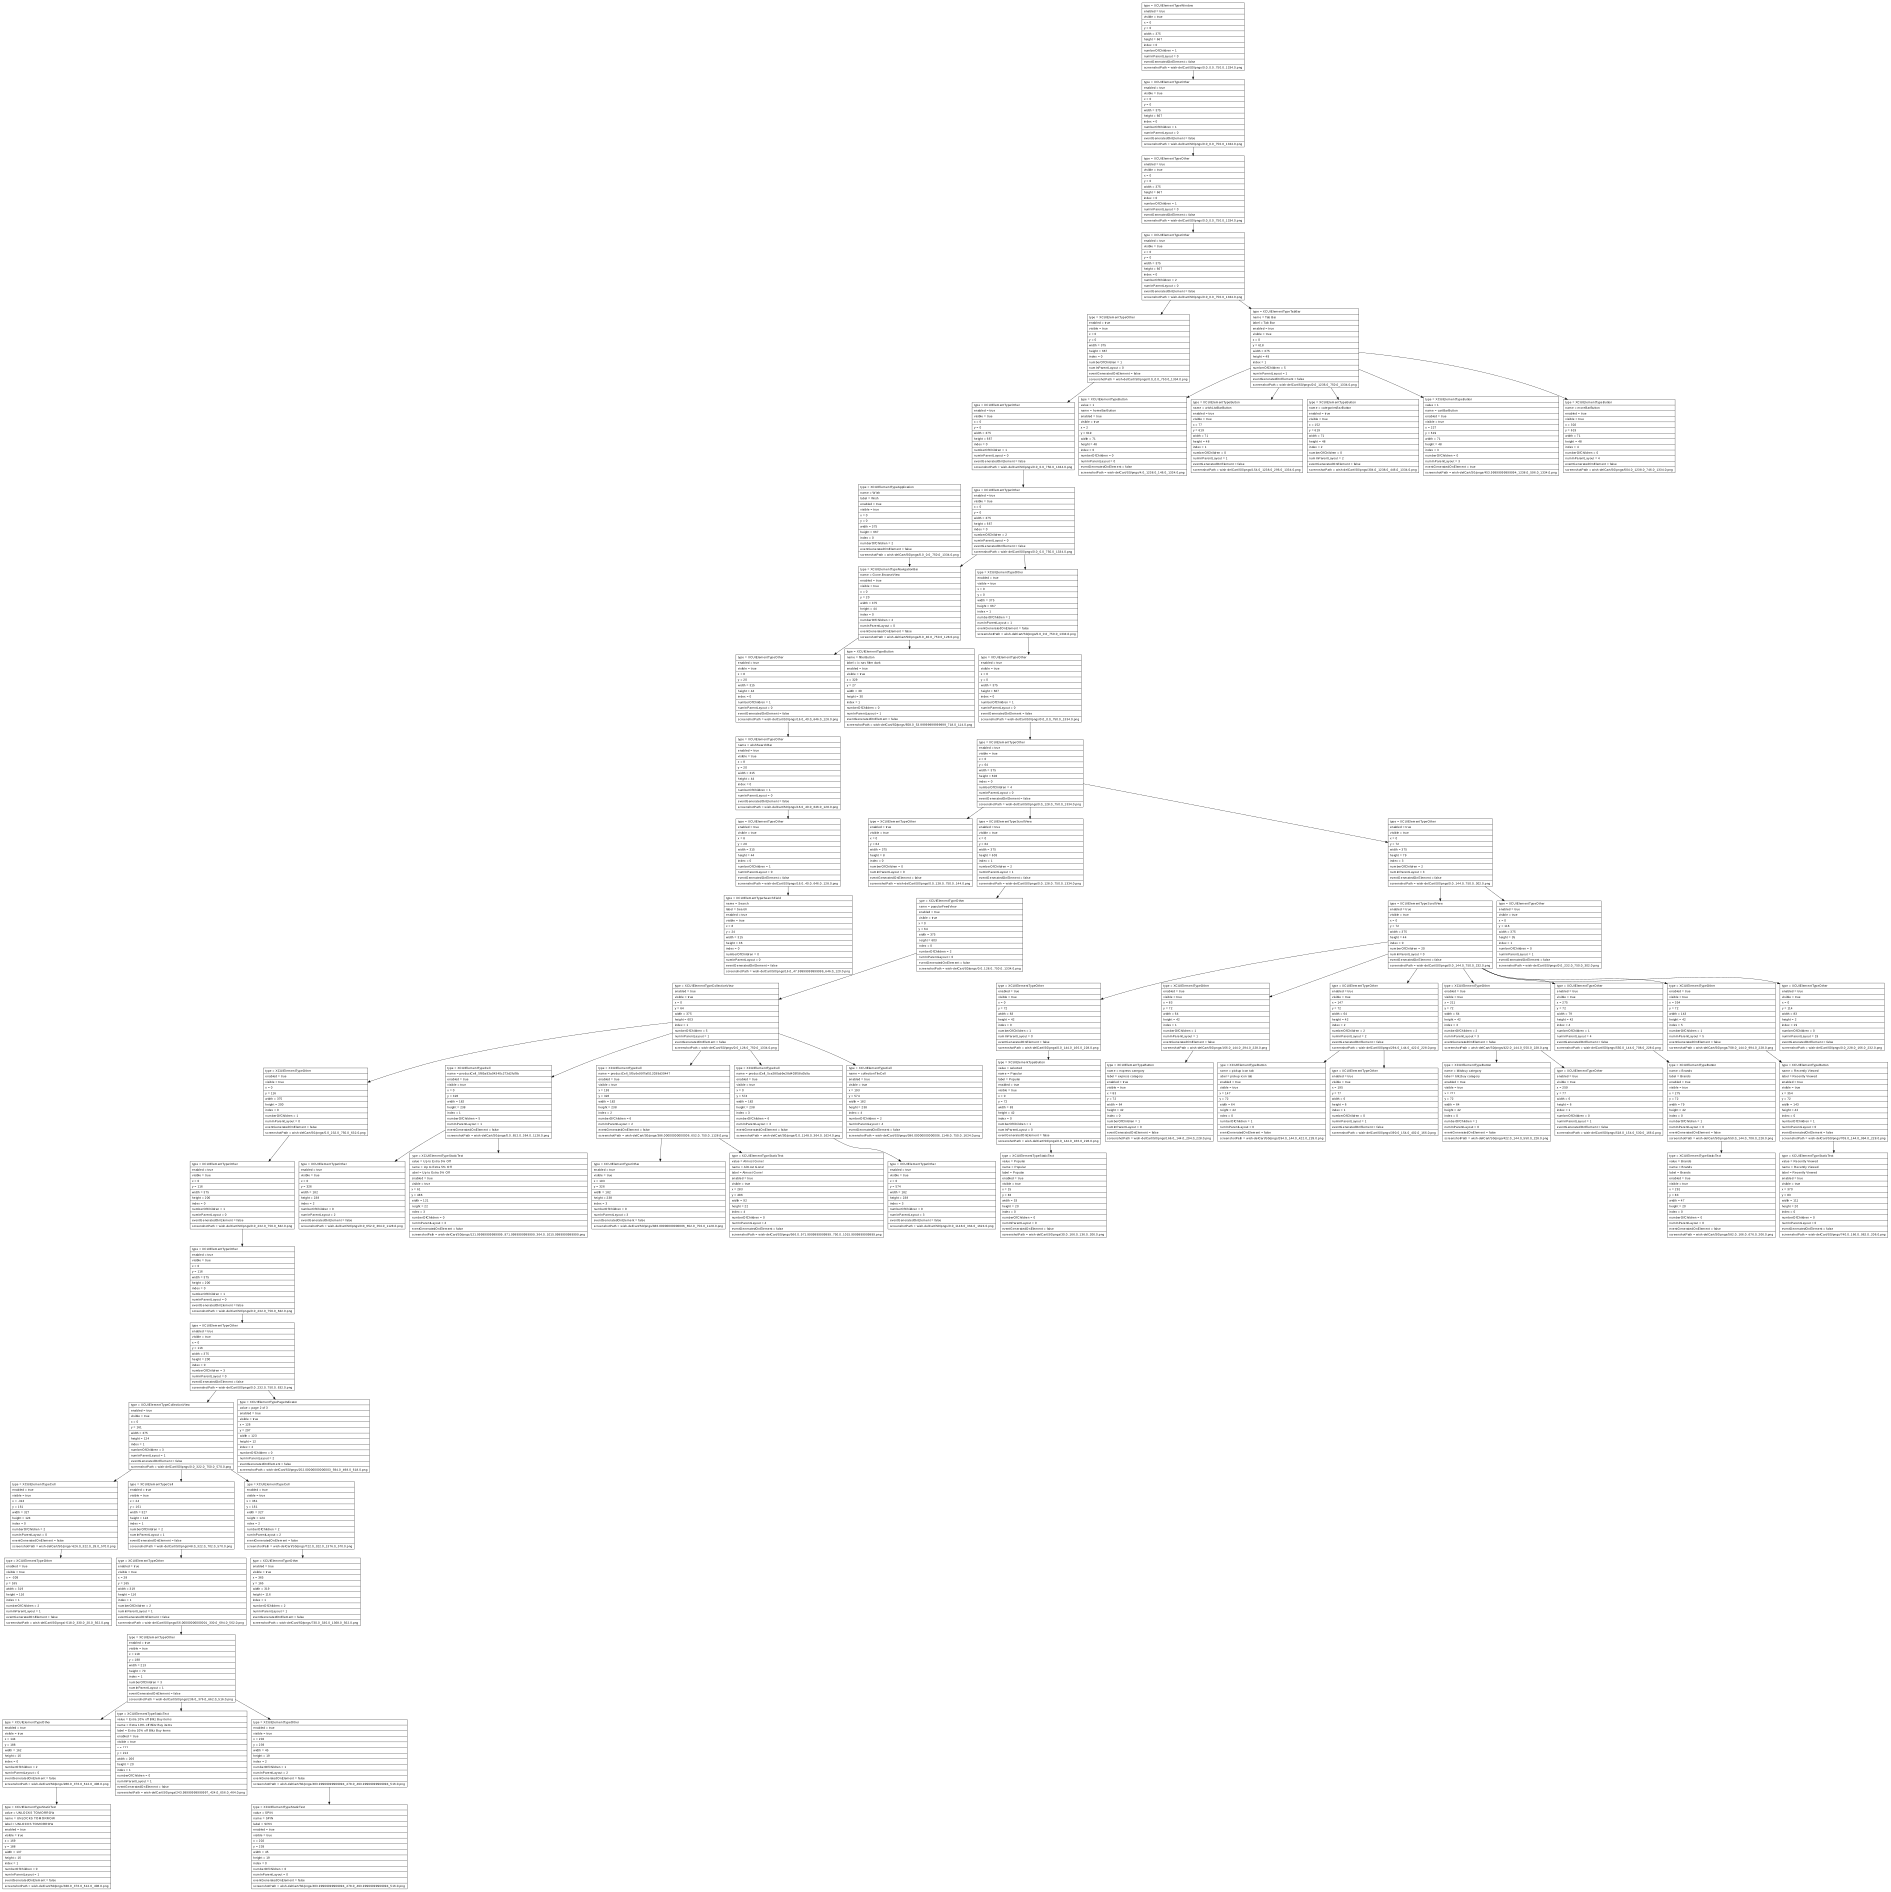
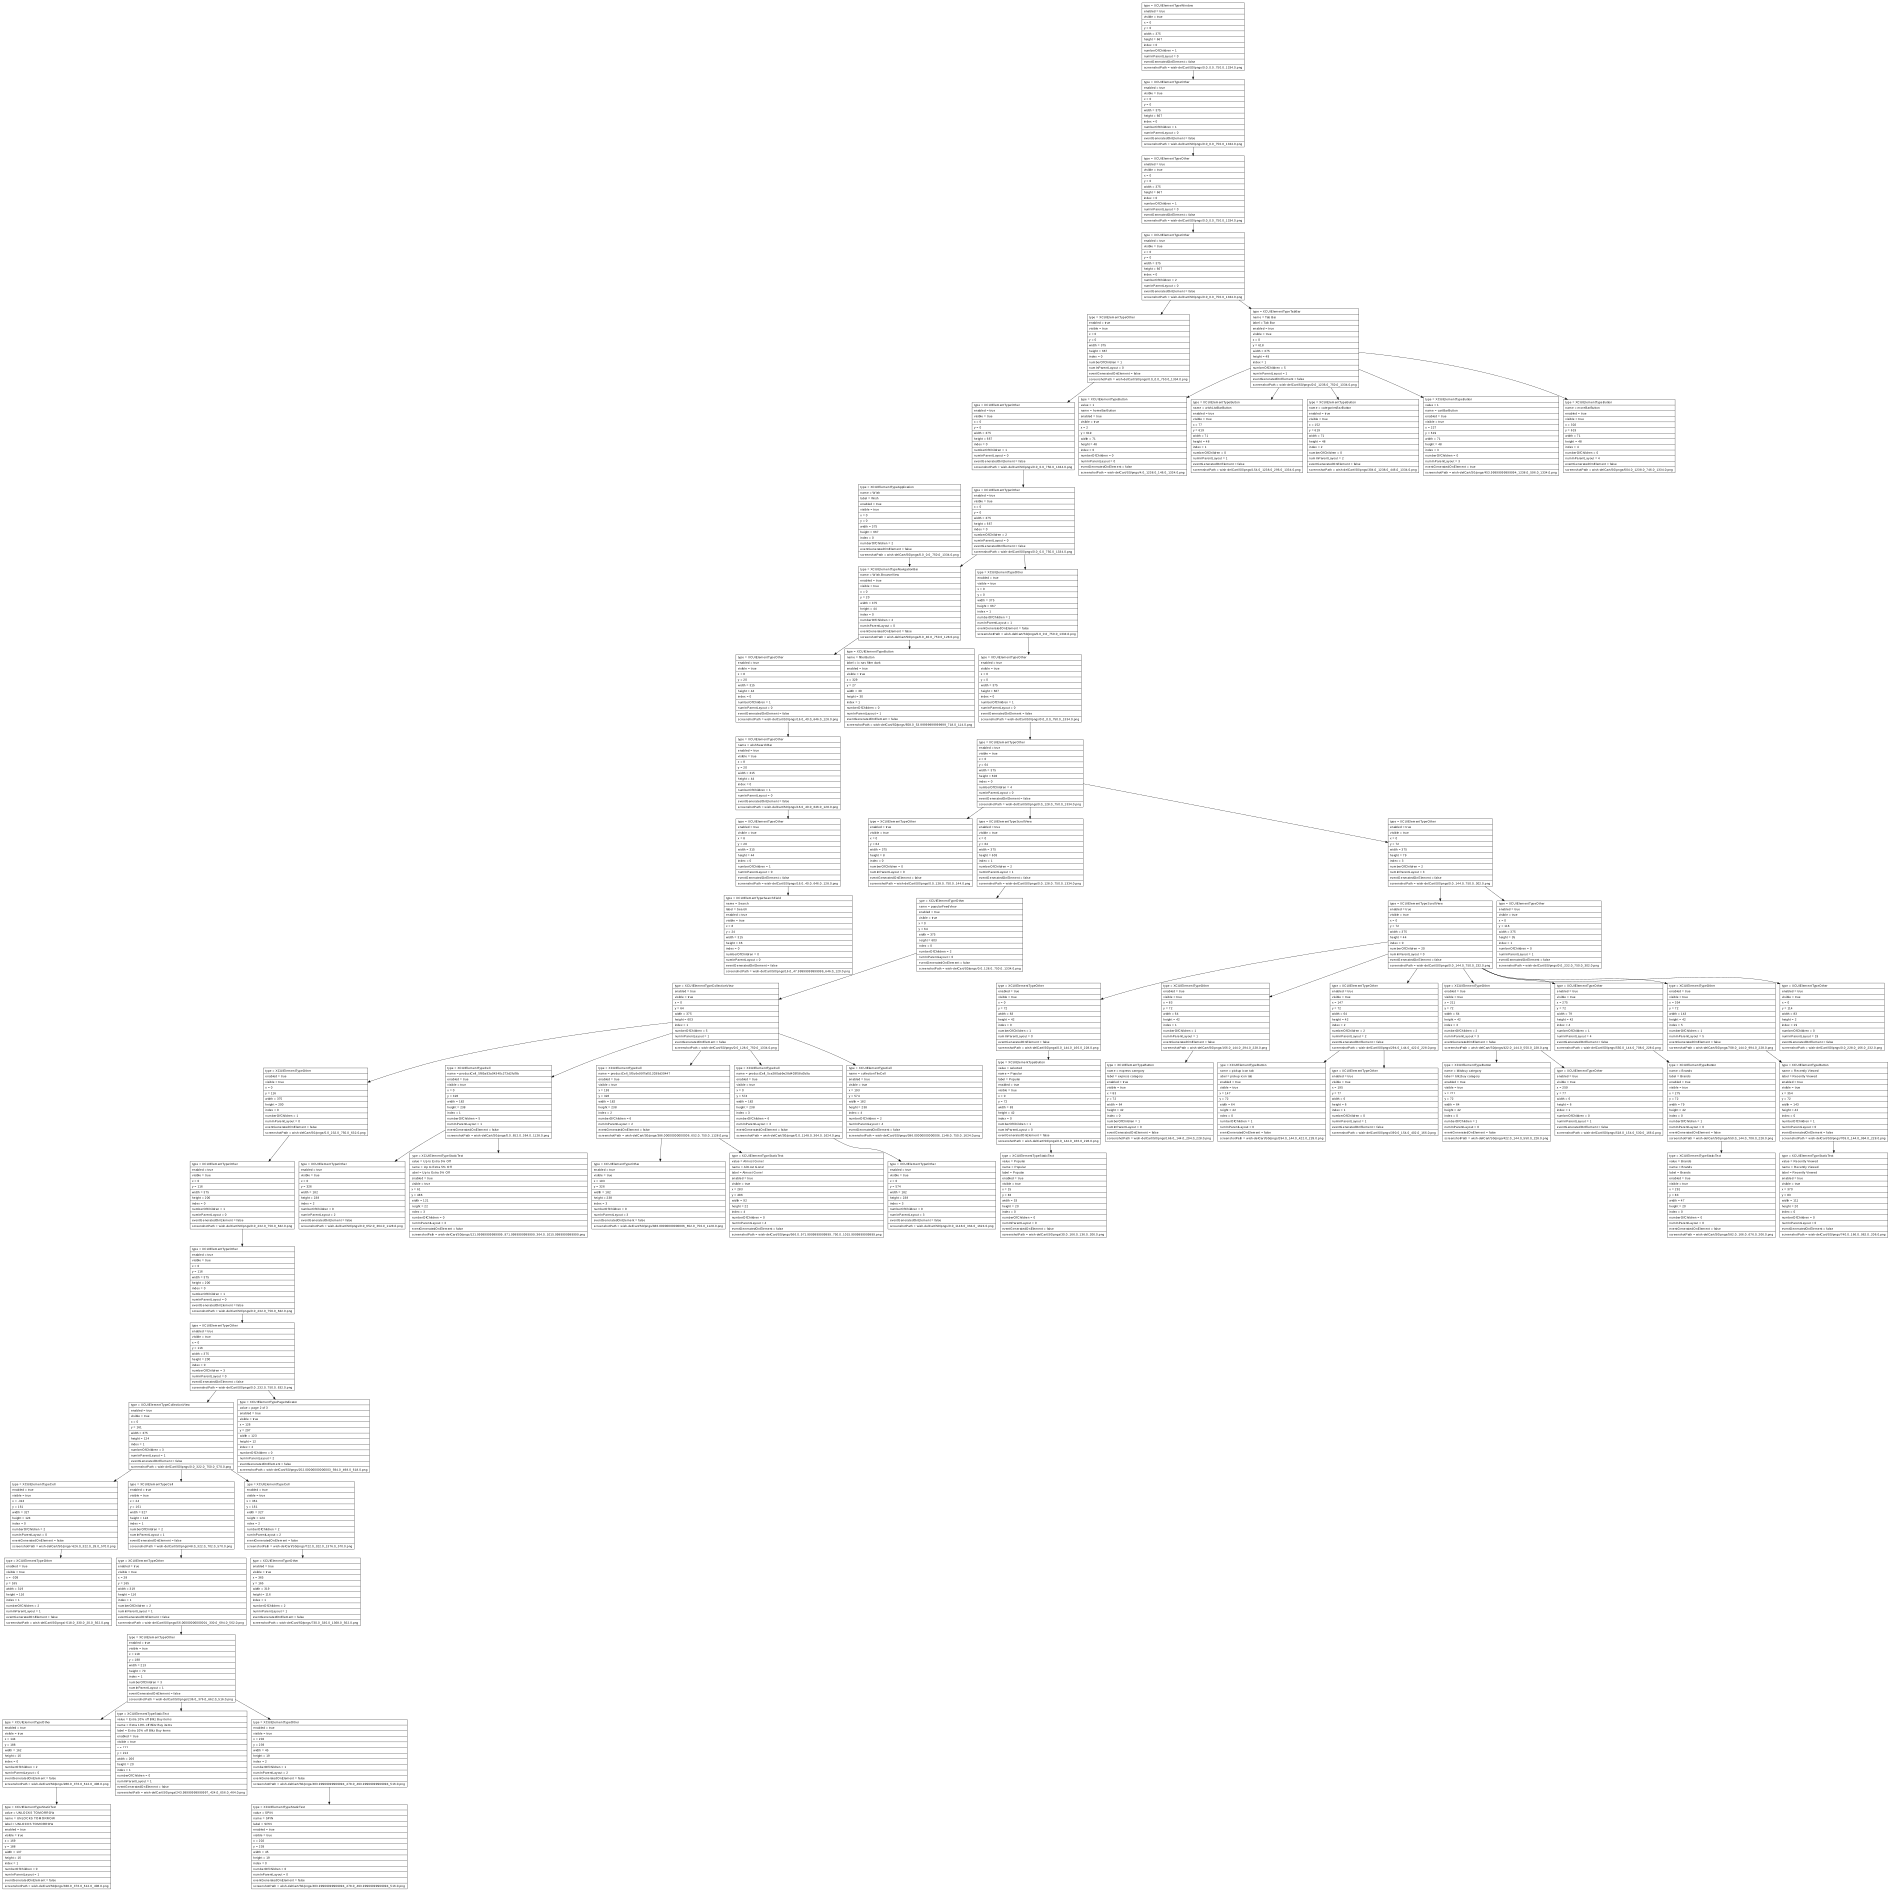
node "type = XCUIElementTypeNavigationBar": text "name = Gone.BrowseView" -> "name = Wish.BrowseView"
